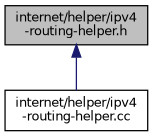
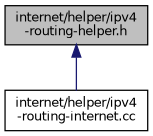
node "internet/helper/ipv4 -routing-helper.cc": label "internet/helper/ipv4 -routing-helper.cc" -> "internet/helper/ipv4 -routing-internet.cc"
